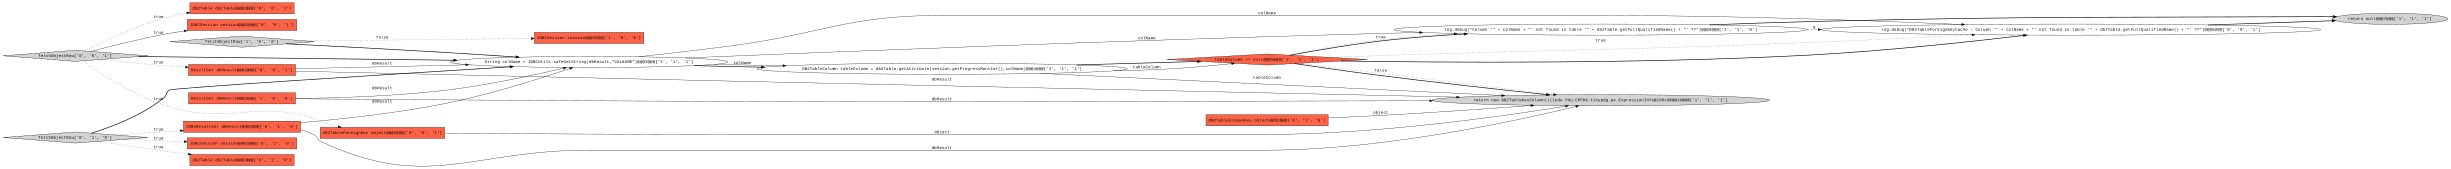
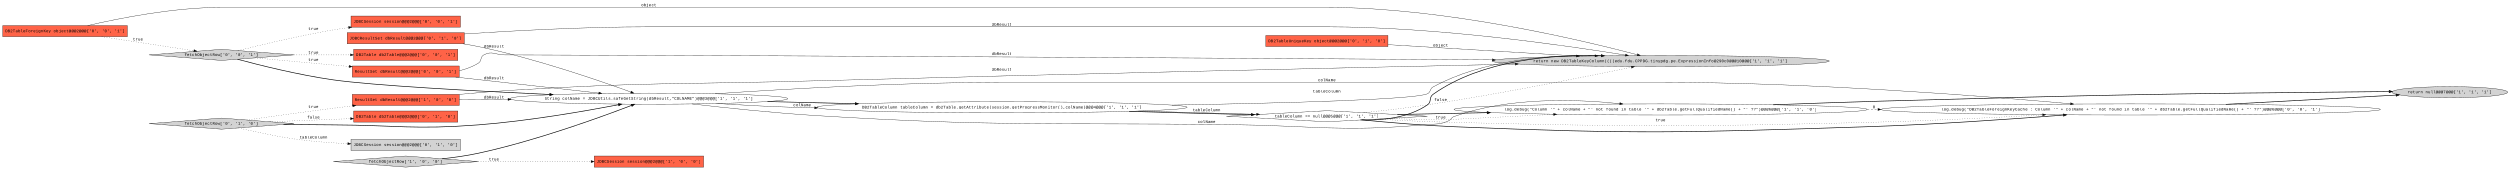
edge "fetchObjectRow['1', '0', '0']" -> "JDBCSession session@@@2@@@['1', '0', '0']": label "false" -> "true"
edge "fetchObjectRow['0', '0', '1']" -> "JDBCSession session@@@2@@@['0', '0', '1']": style solid -> dotted
node "tableColumn == null@@@5@@@['1', '1', '1']": fillcolor tomato -> white
edge "fetchObjectRow['0', '0', '1']" -> "DB2TableForeignKey object@@@2@@@['0', '0', '1']": reversed
edge "fetchObjectRow['0', '1', '0']" -> "JDBCResultSet dbResult@@@2@@@['0', '1', '0']": now "fetchObjectRow['0', '1', '0']" -> "ResultSet dbResult@@@2@@@['1', '0', '0']"
edge "fetchObjectRow['0', '1', '0']" -> "JDBCSession session@@@2@@@['0', '1', '0']": label "true" -> "tableColumn"
node "JDBCSession session@@@2@@@['0', '1', '0']": fillcolor tomato -> lightgray
edge "fetchObjectRow['0', '1', '0']" -> "DB2Table db2Table@@@2@@@['0', '1', '0']": label "true" -> "false"
